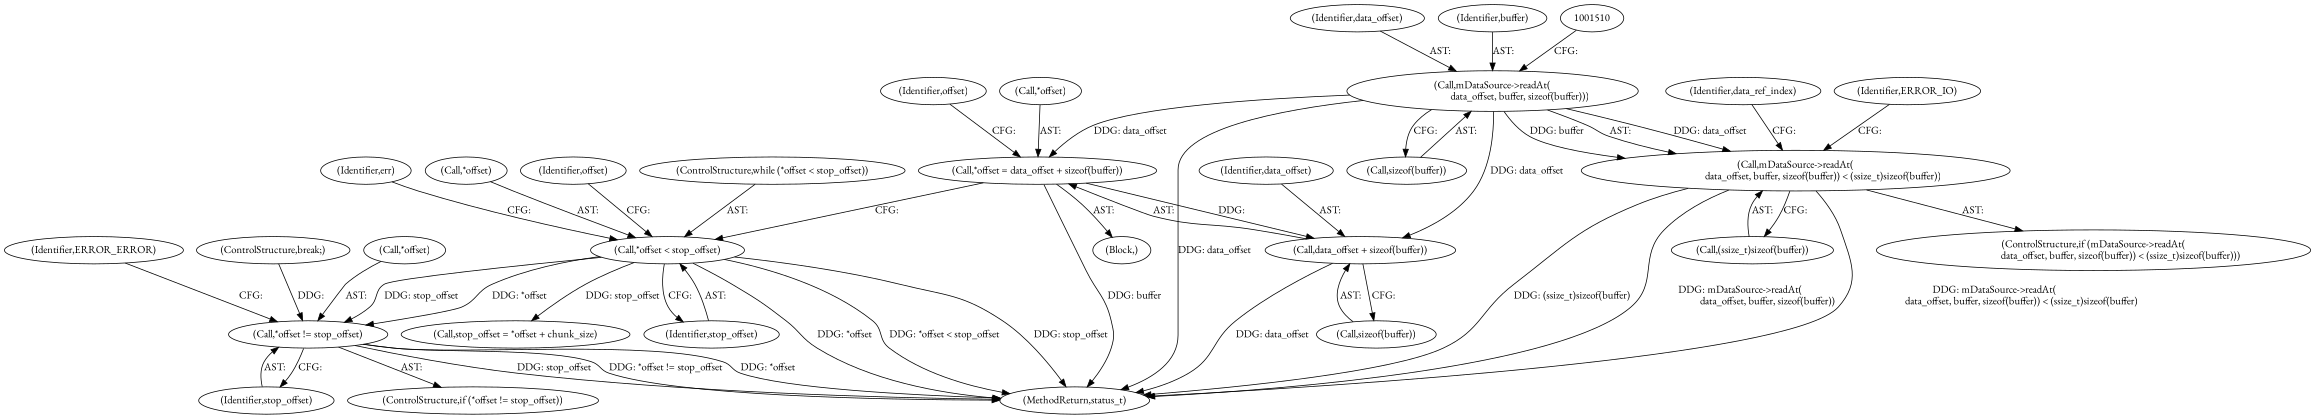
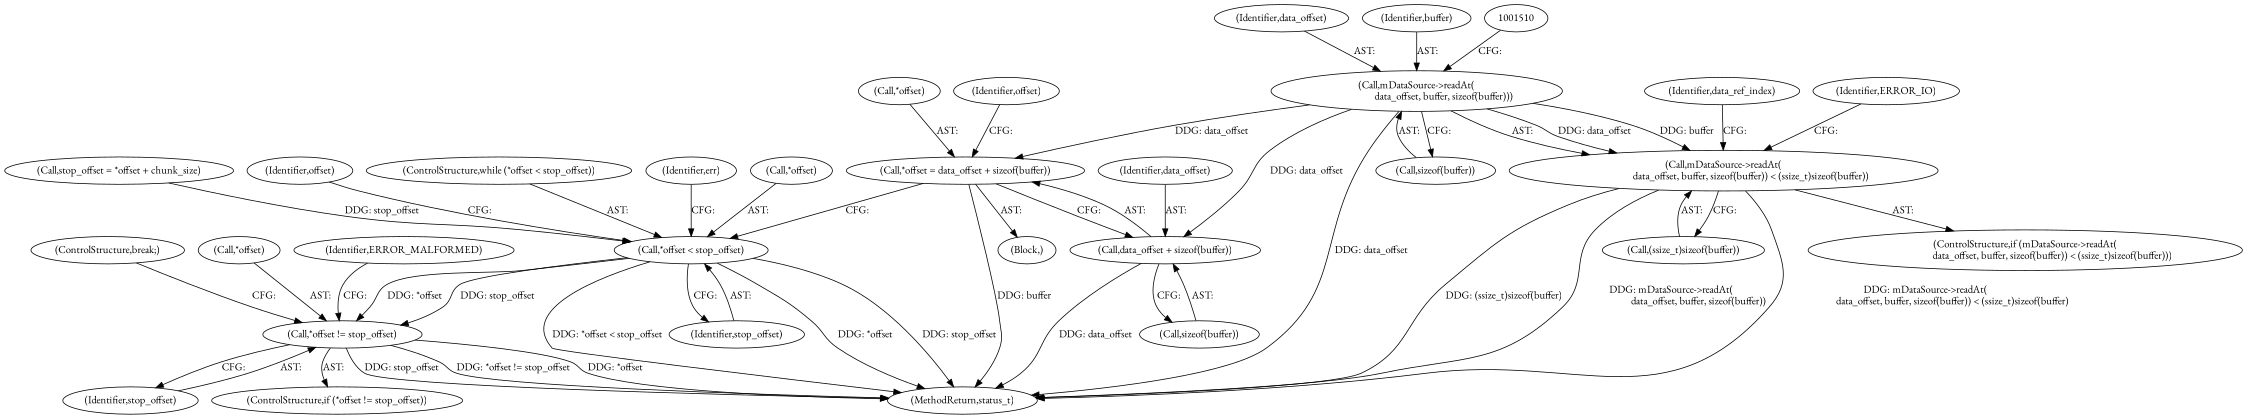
edge "(Call,*offset = data_offset + sizeof(buffer))" -> "(Call,data_offset + sizeof(buffer))": label "DDG: " -> "CFG: "
node "(Identifier,ERROR_ERROR)": label "(Identifier,ERROR_ERROR)" -> "(Identifier,ERROR_MALFORMED)"
edge "(Call,*offset < stop_offset)" -> "(Call,stop_offset = *offset + chunk_size)": reversed
edge "(ControlStructure,break;)" -> "(Call,*offset != stop_offset)": label "DDG: " -> "CFG: "
